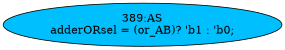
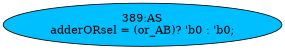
node "389:AS adderORsel = (or_AB)? 'b1 : 'b0;": label "389:AS adderORsel = (or_AB)? 'b1 : 'b0;" -> "389:AS adderORsel = (or_AB)? 'b0 : 'b0;"
